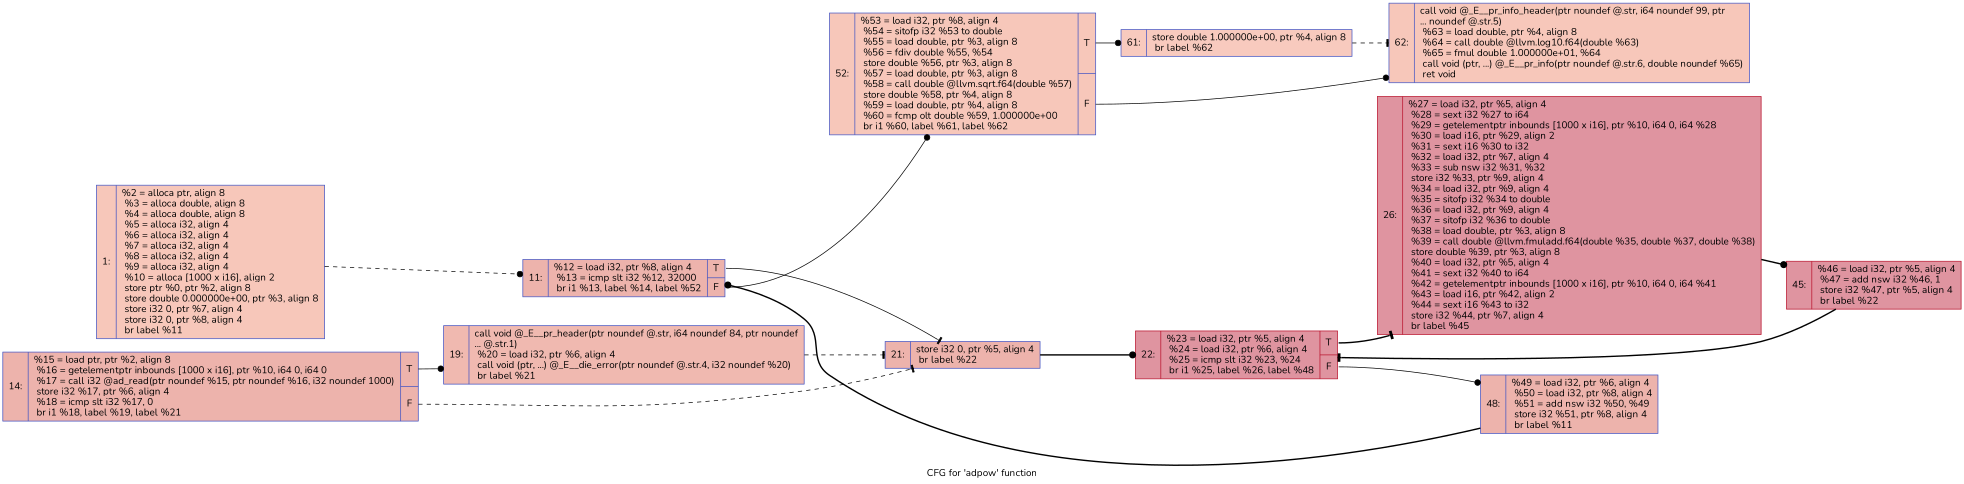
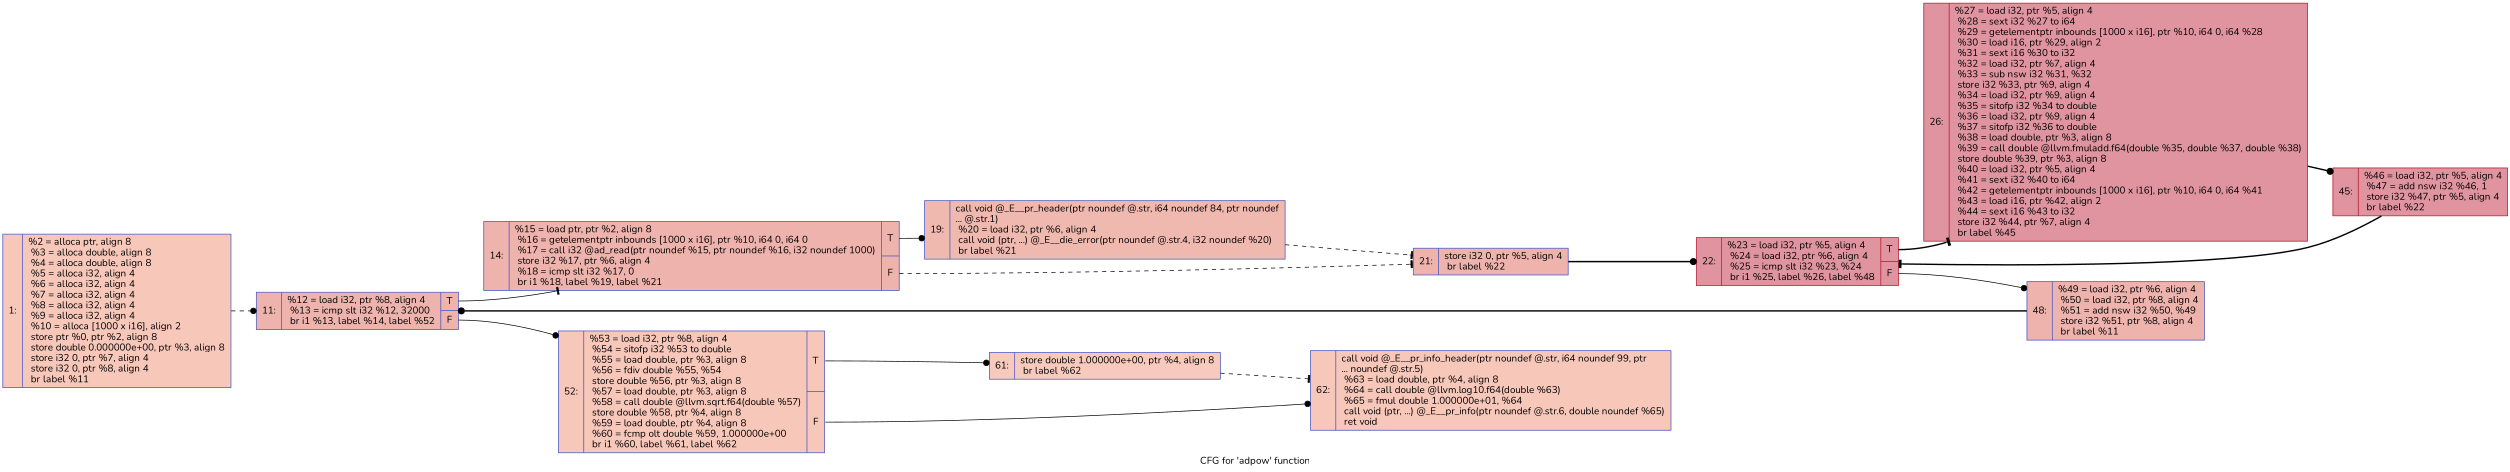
edge "11:" -> "21:": now "11:" -> "14:"
